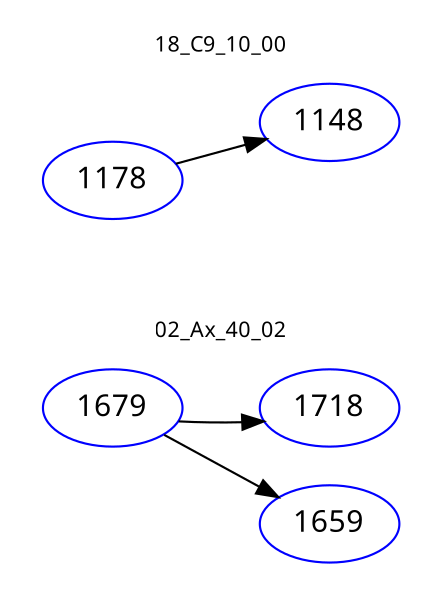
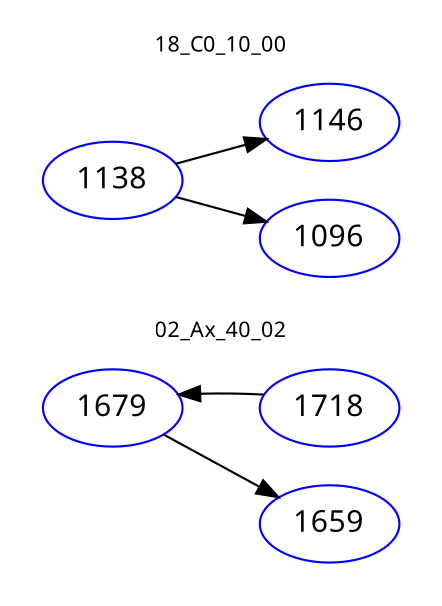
cluster "18_C9_10_00": label "18_C9_10_00" -> "18_C0_10_00"
node "1148": label "1148" -> "1146"
node "1178": label "1178" -> "1138"
node "1096": added
edge "1679" -> "1718": reversed
